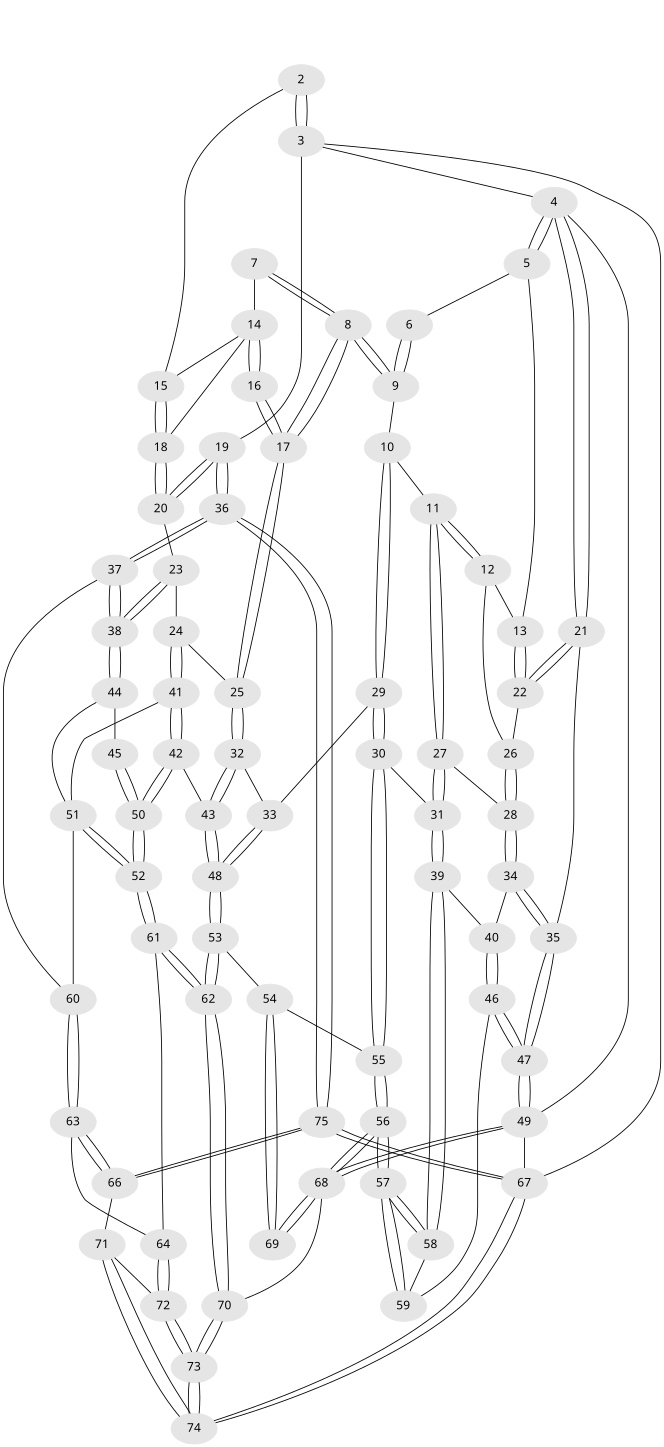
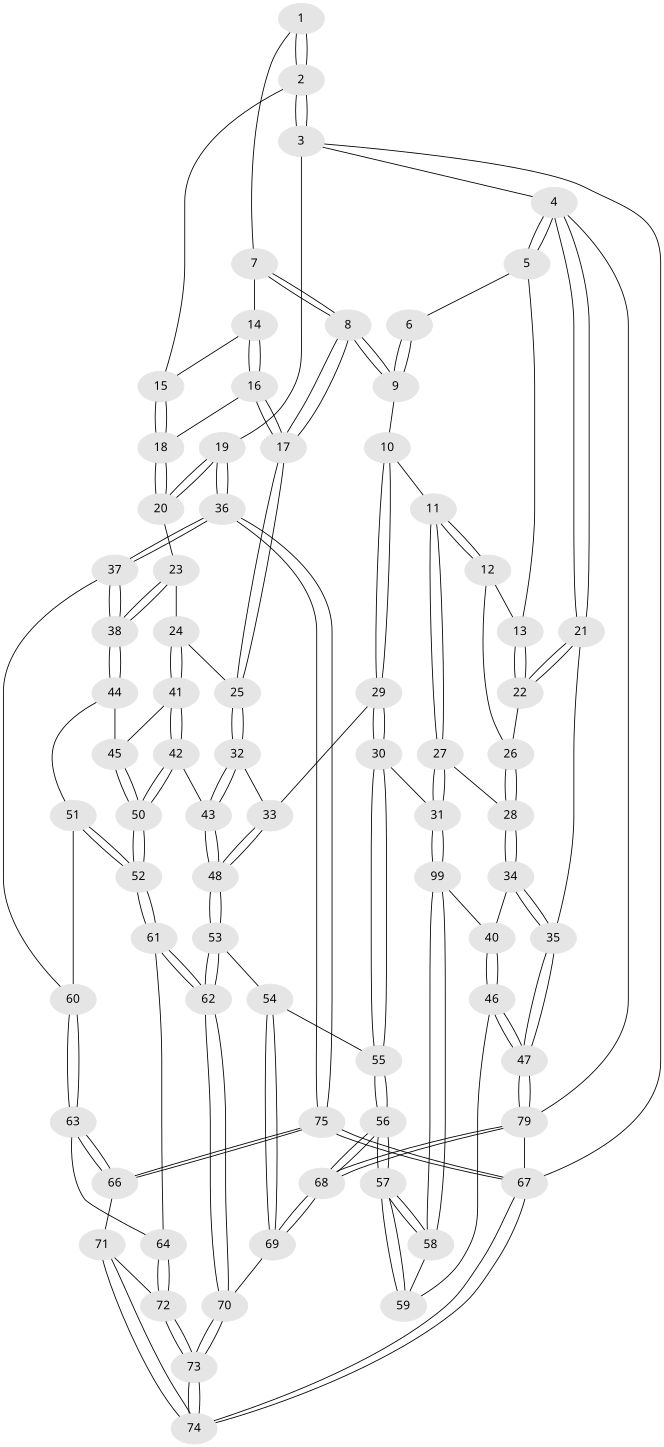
node "1": added
edge "14" -- "18": now "16" -- "18"
edge "41" -- "51": now "41" -- "45"
node "39": label "39" -> "99"
node "49": label "49" -> "79"
edge "68" -- "70": now "69" -- "70"
